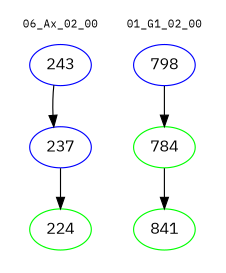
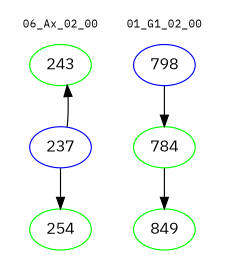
node "243": color blue -> green
edge "243" -> "237": reversed
node "224": label "224" -> "254"
node "841": label "841" -> "849"
